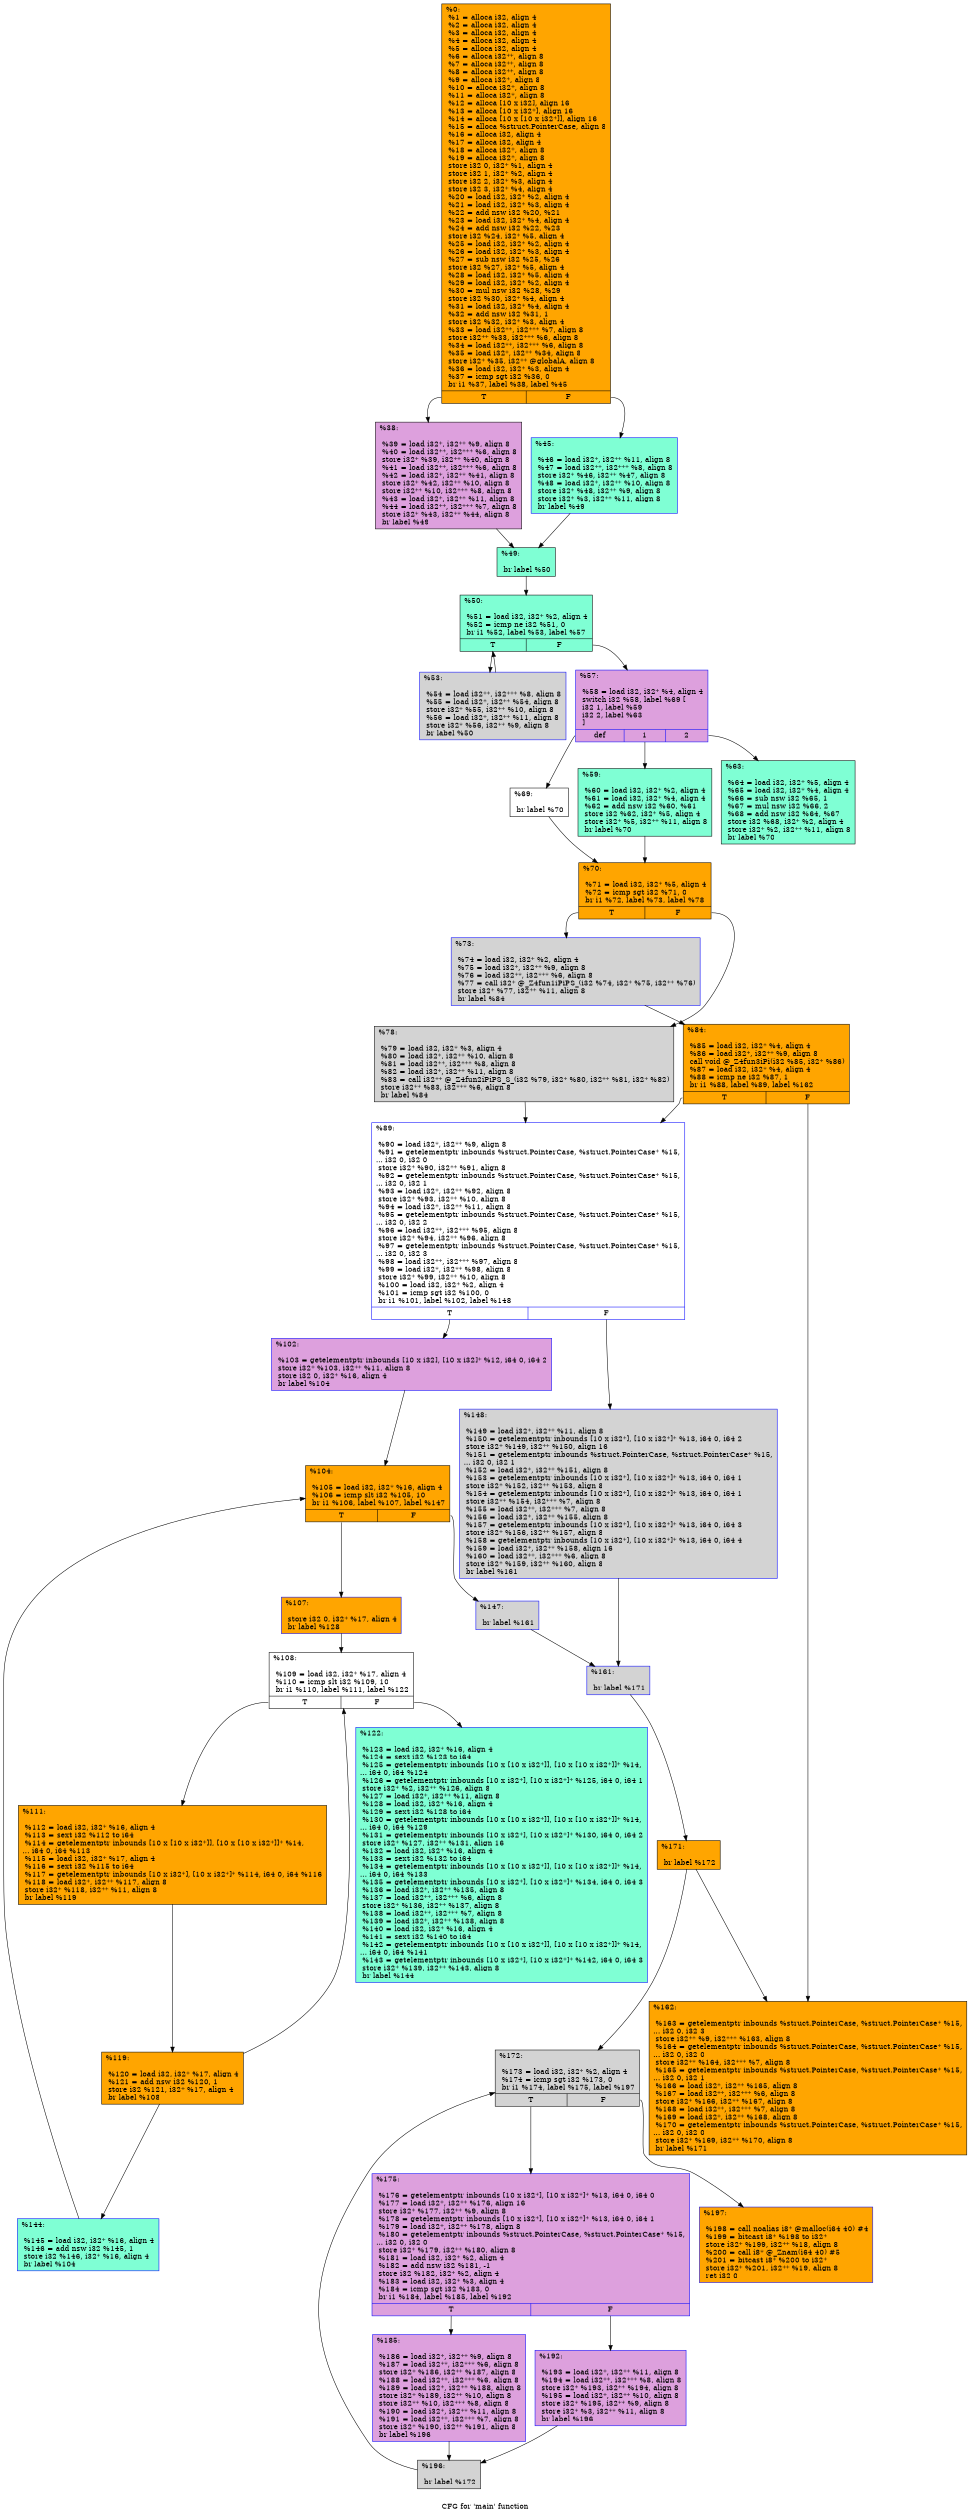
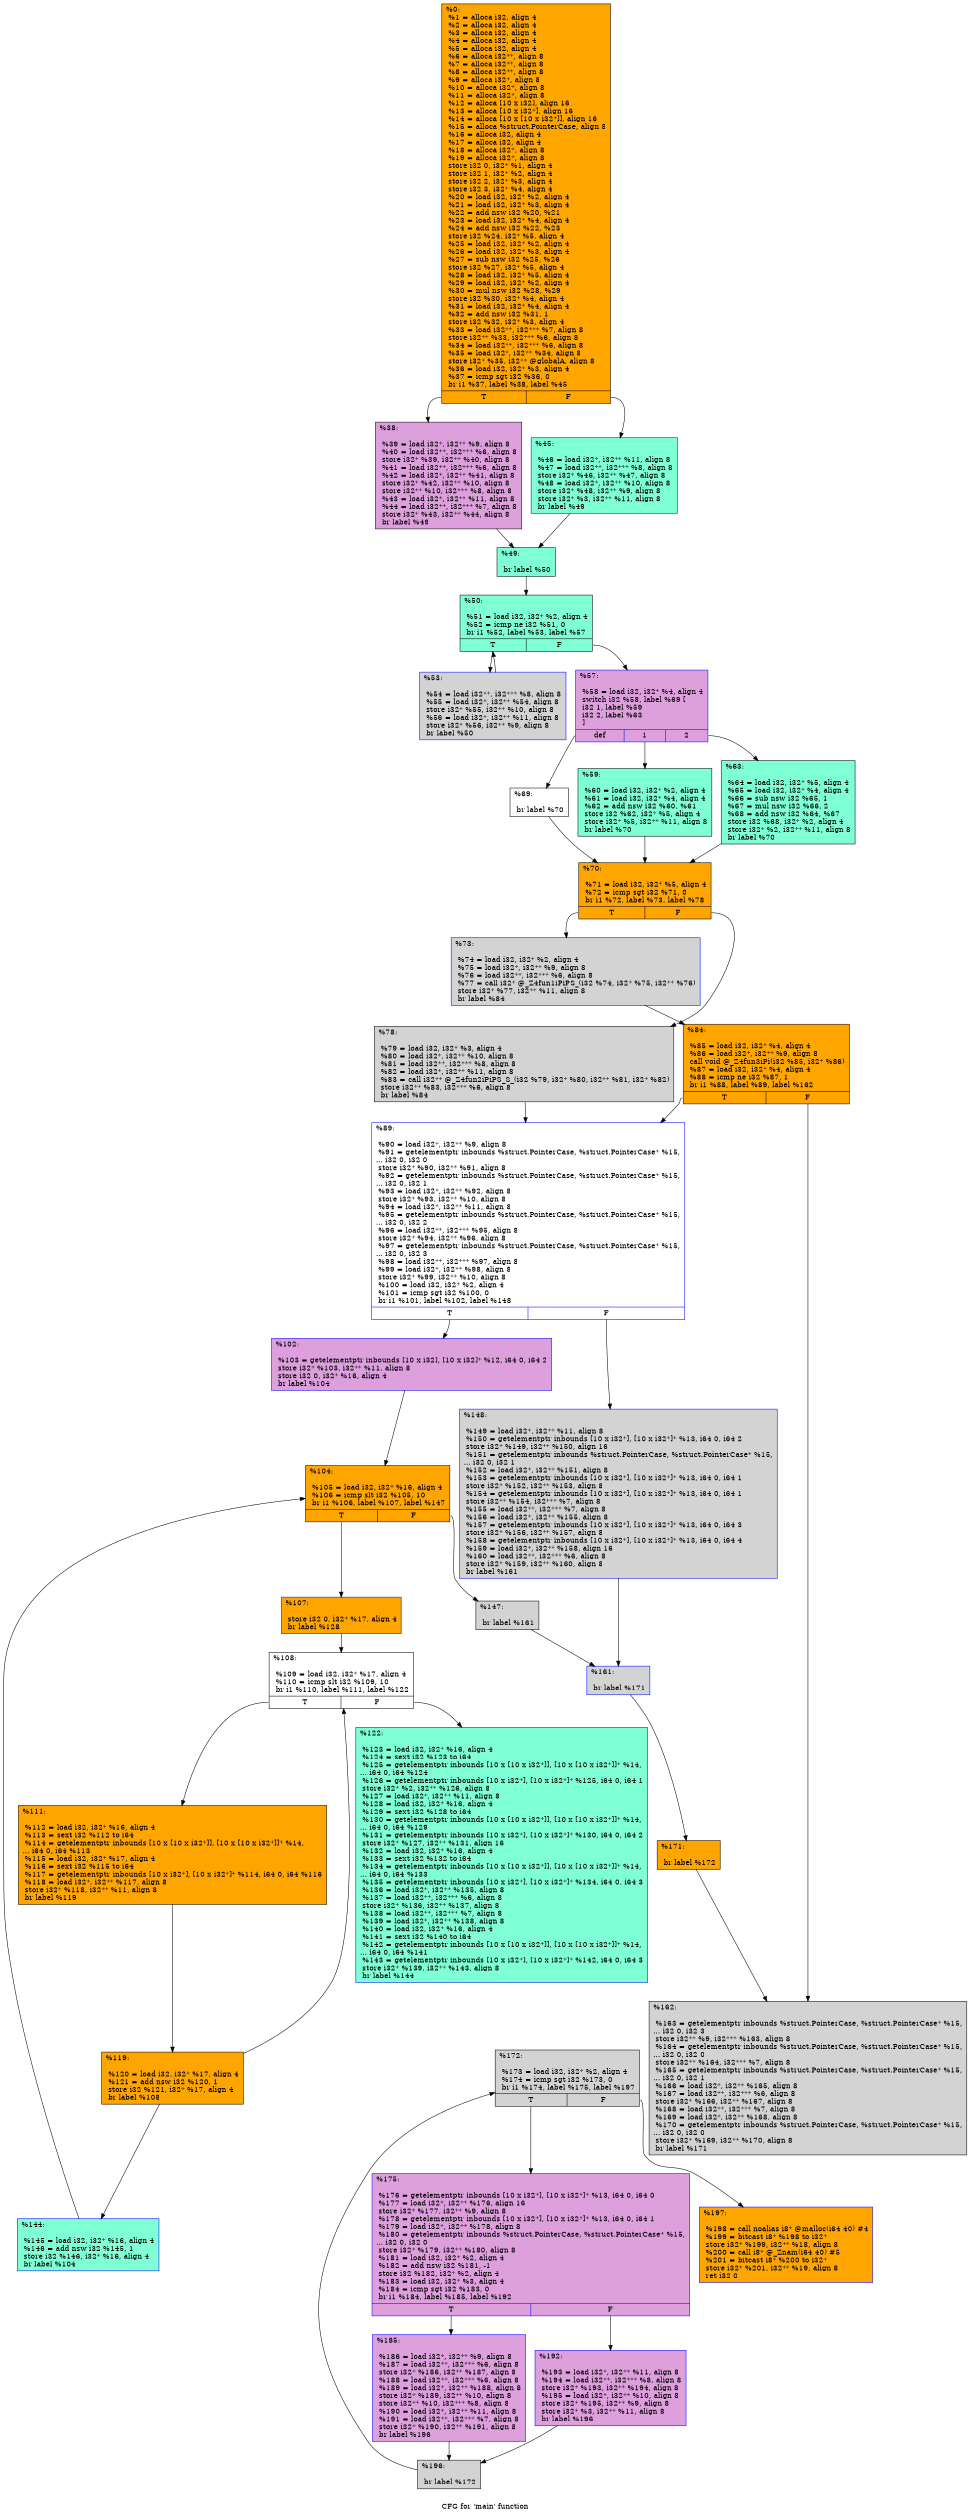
edge "%63:" -> "%70:": added
node "%147:": color blue -> black
edge "%171:" -> "%172:": removed
node "%162:": fillcolor orange -> lightgrey
